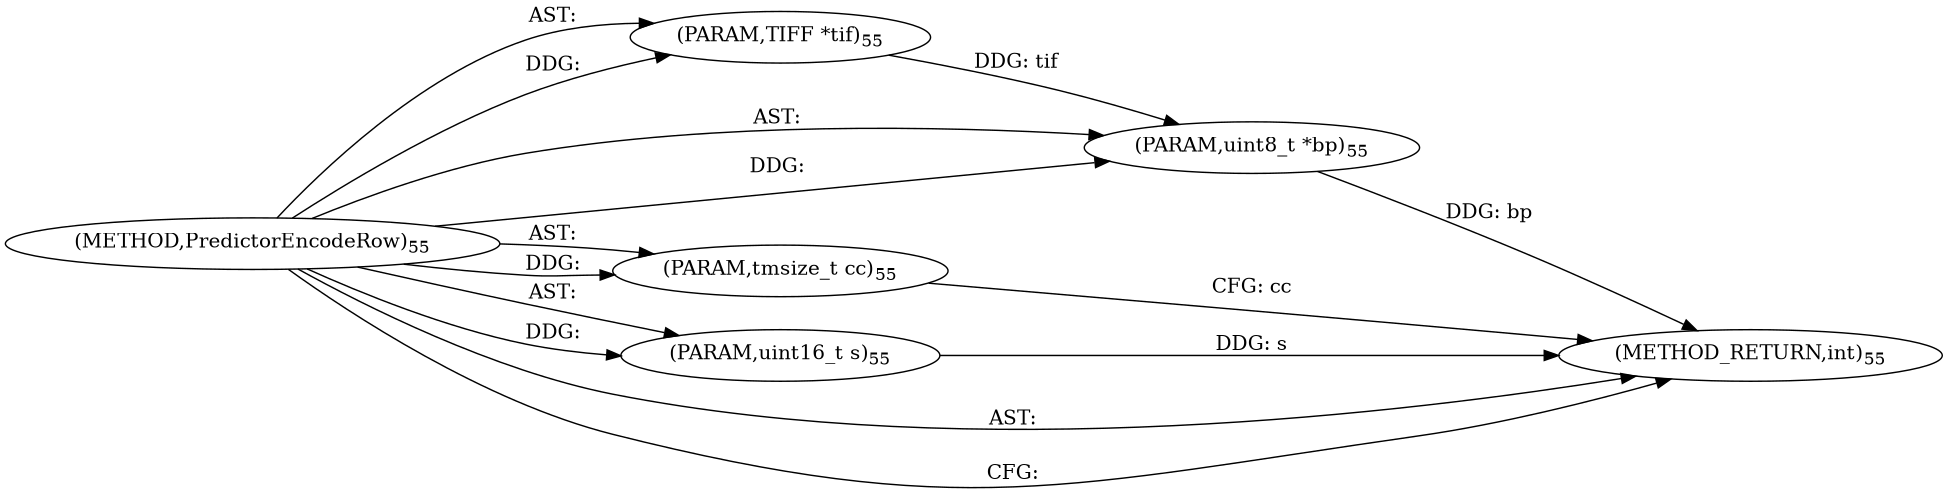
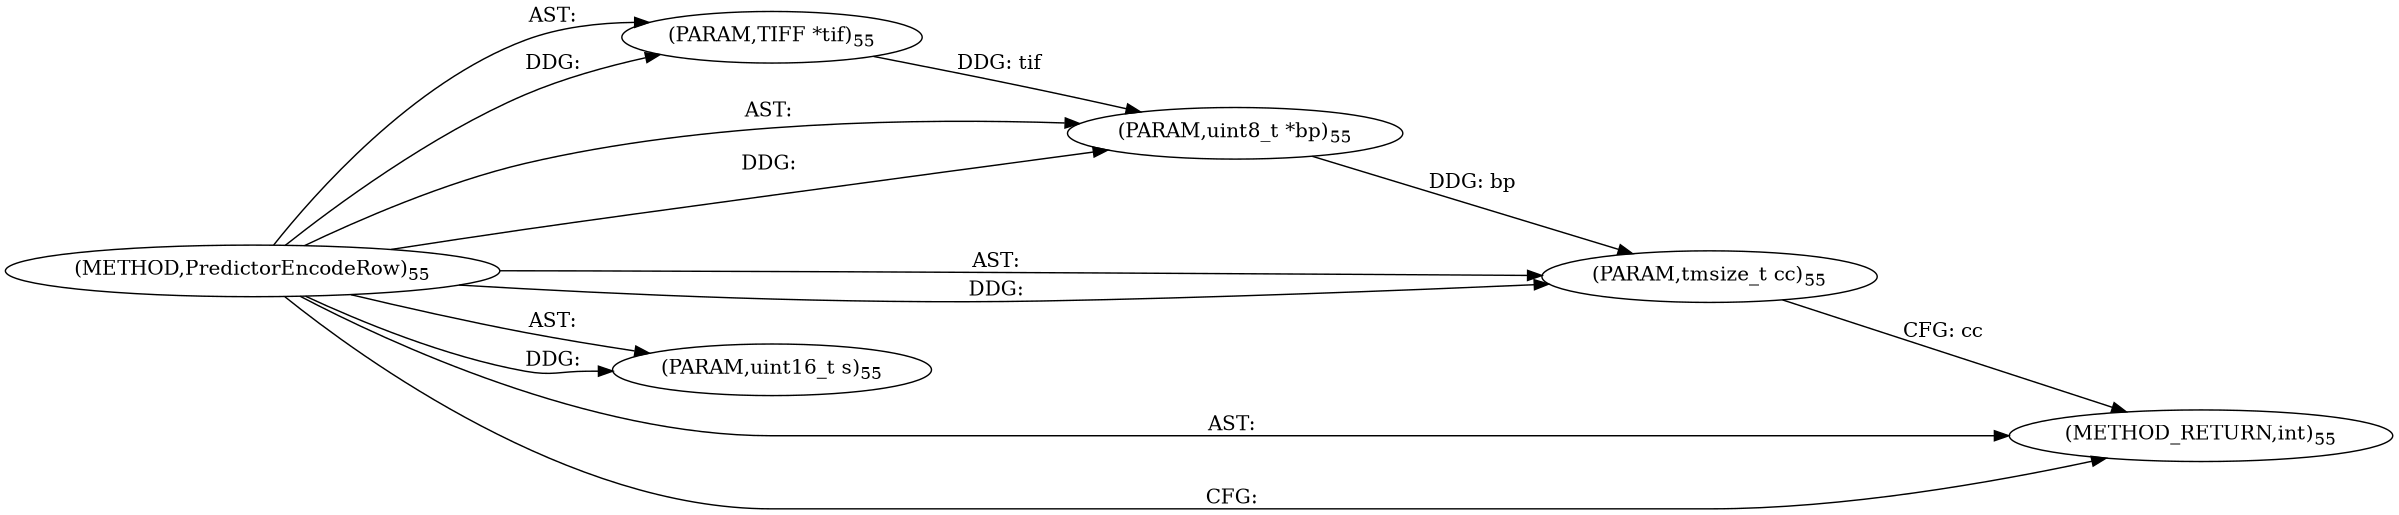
edge "(PARAM,uint8_t *bp)" -> "(METHOD_RETURN,int)": now "(PARAM,uint8_t *bp)" -> "(PARAM,tmsize_t cc)"
edge "(PARAM,uint16_t s)" -> "(METHOD_RETURN,int)": removed, label "DDG: s"
